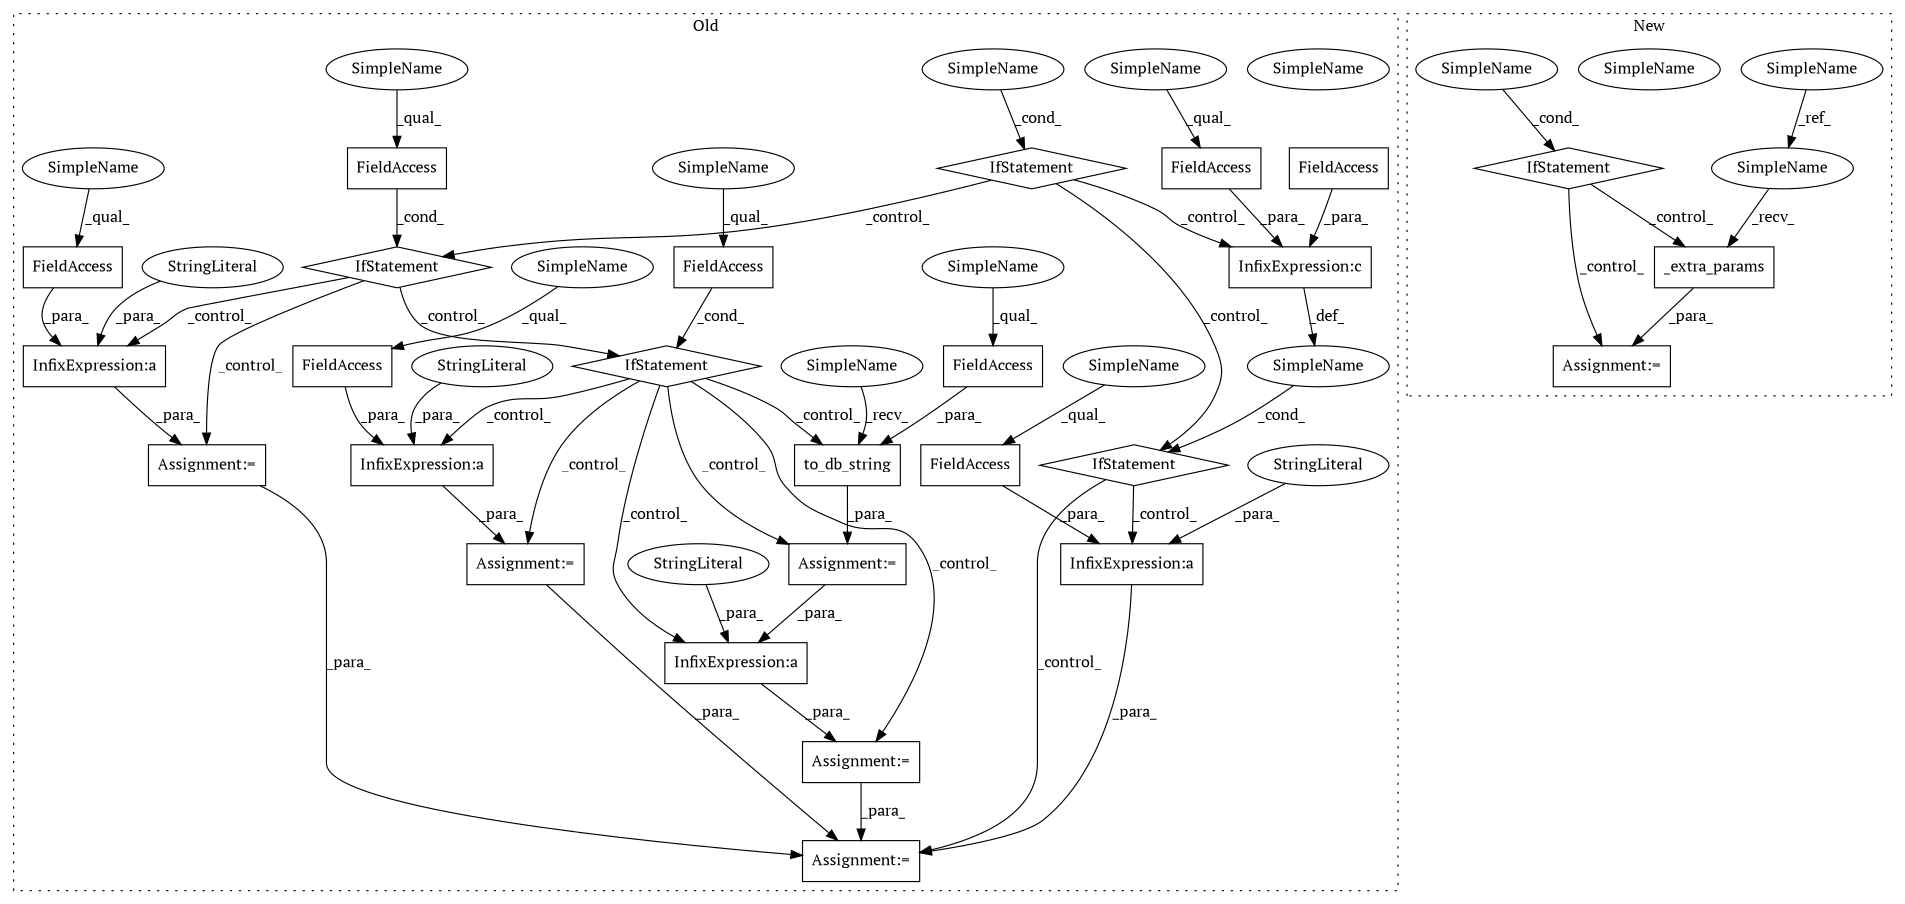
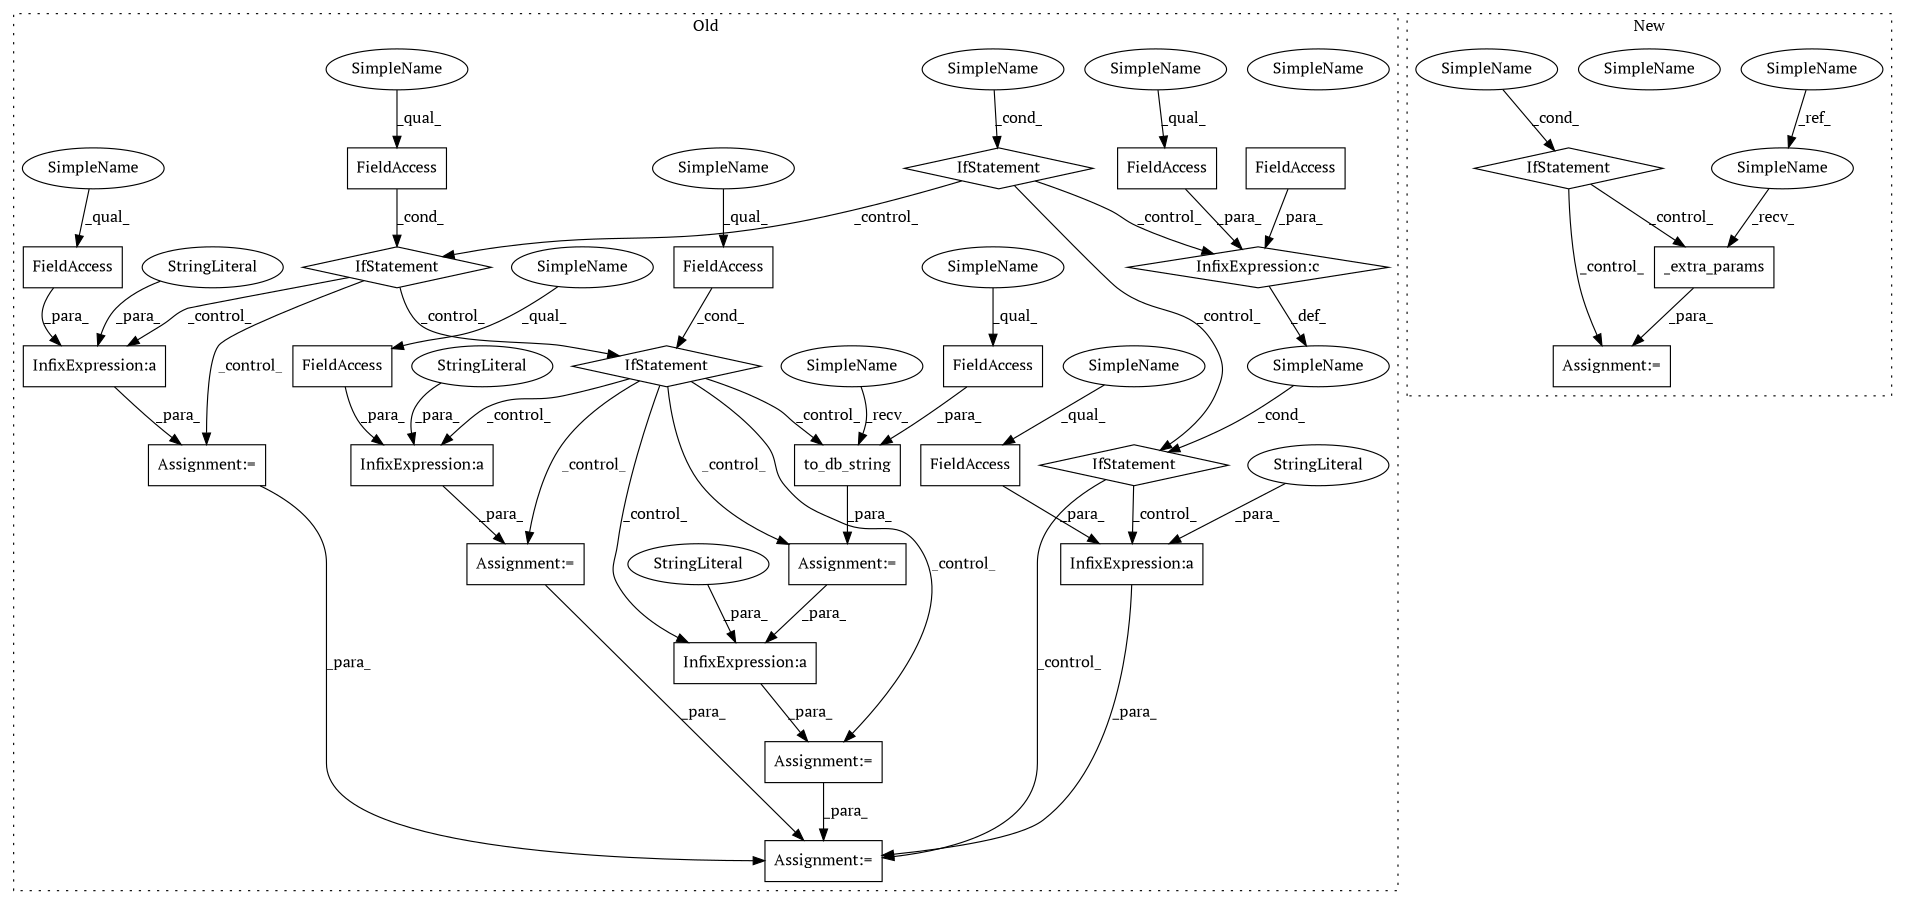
node "InfixExpression:c": shape box -> diamond
